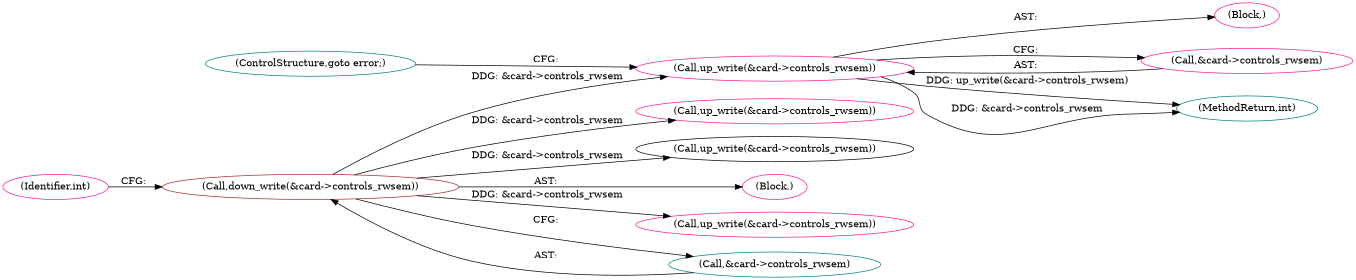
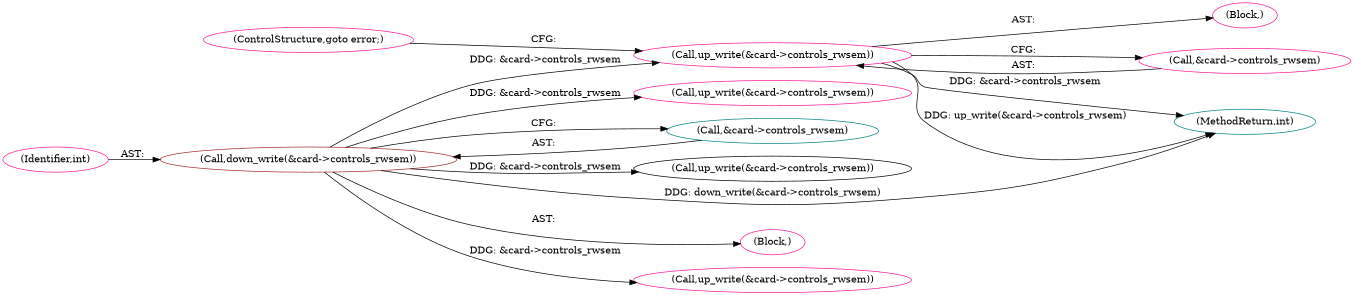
node "(ControlStructure,goto error;)": color teal -> deeppink
edge "(Identifier,int)" -> "(Call,down_write(&card->controls_rwsem))": label "CFG: " -> "AST: "
edge "(Call,down_write(&card->controls_rwsem))" -> "(MethodReturn,int)": added, label "DDG: down_write(&card->controls_rwsem)"
